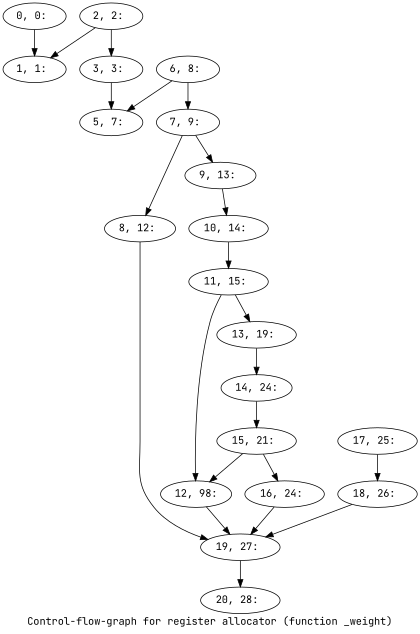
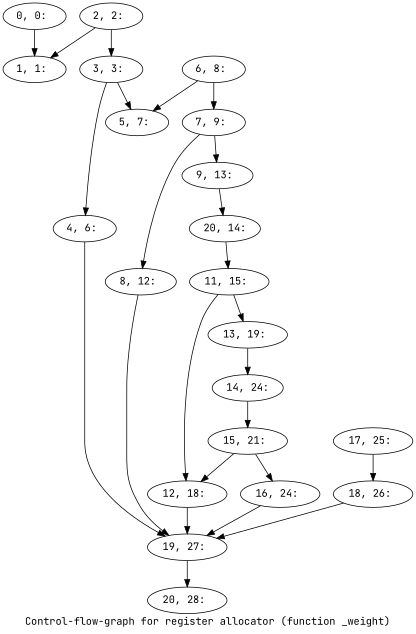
node "4, 6:": added
node "10, 14:": label "10, 14:" -> "20, 14:"
node "12, 98:": label "12, 98:" -> "12, 18:"
